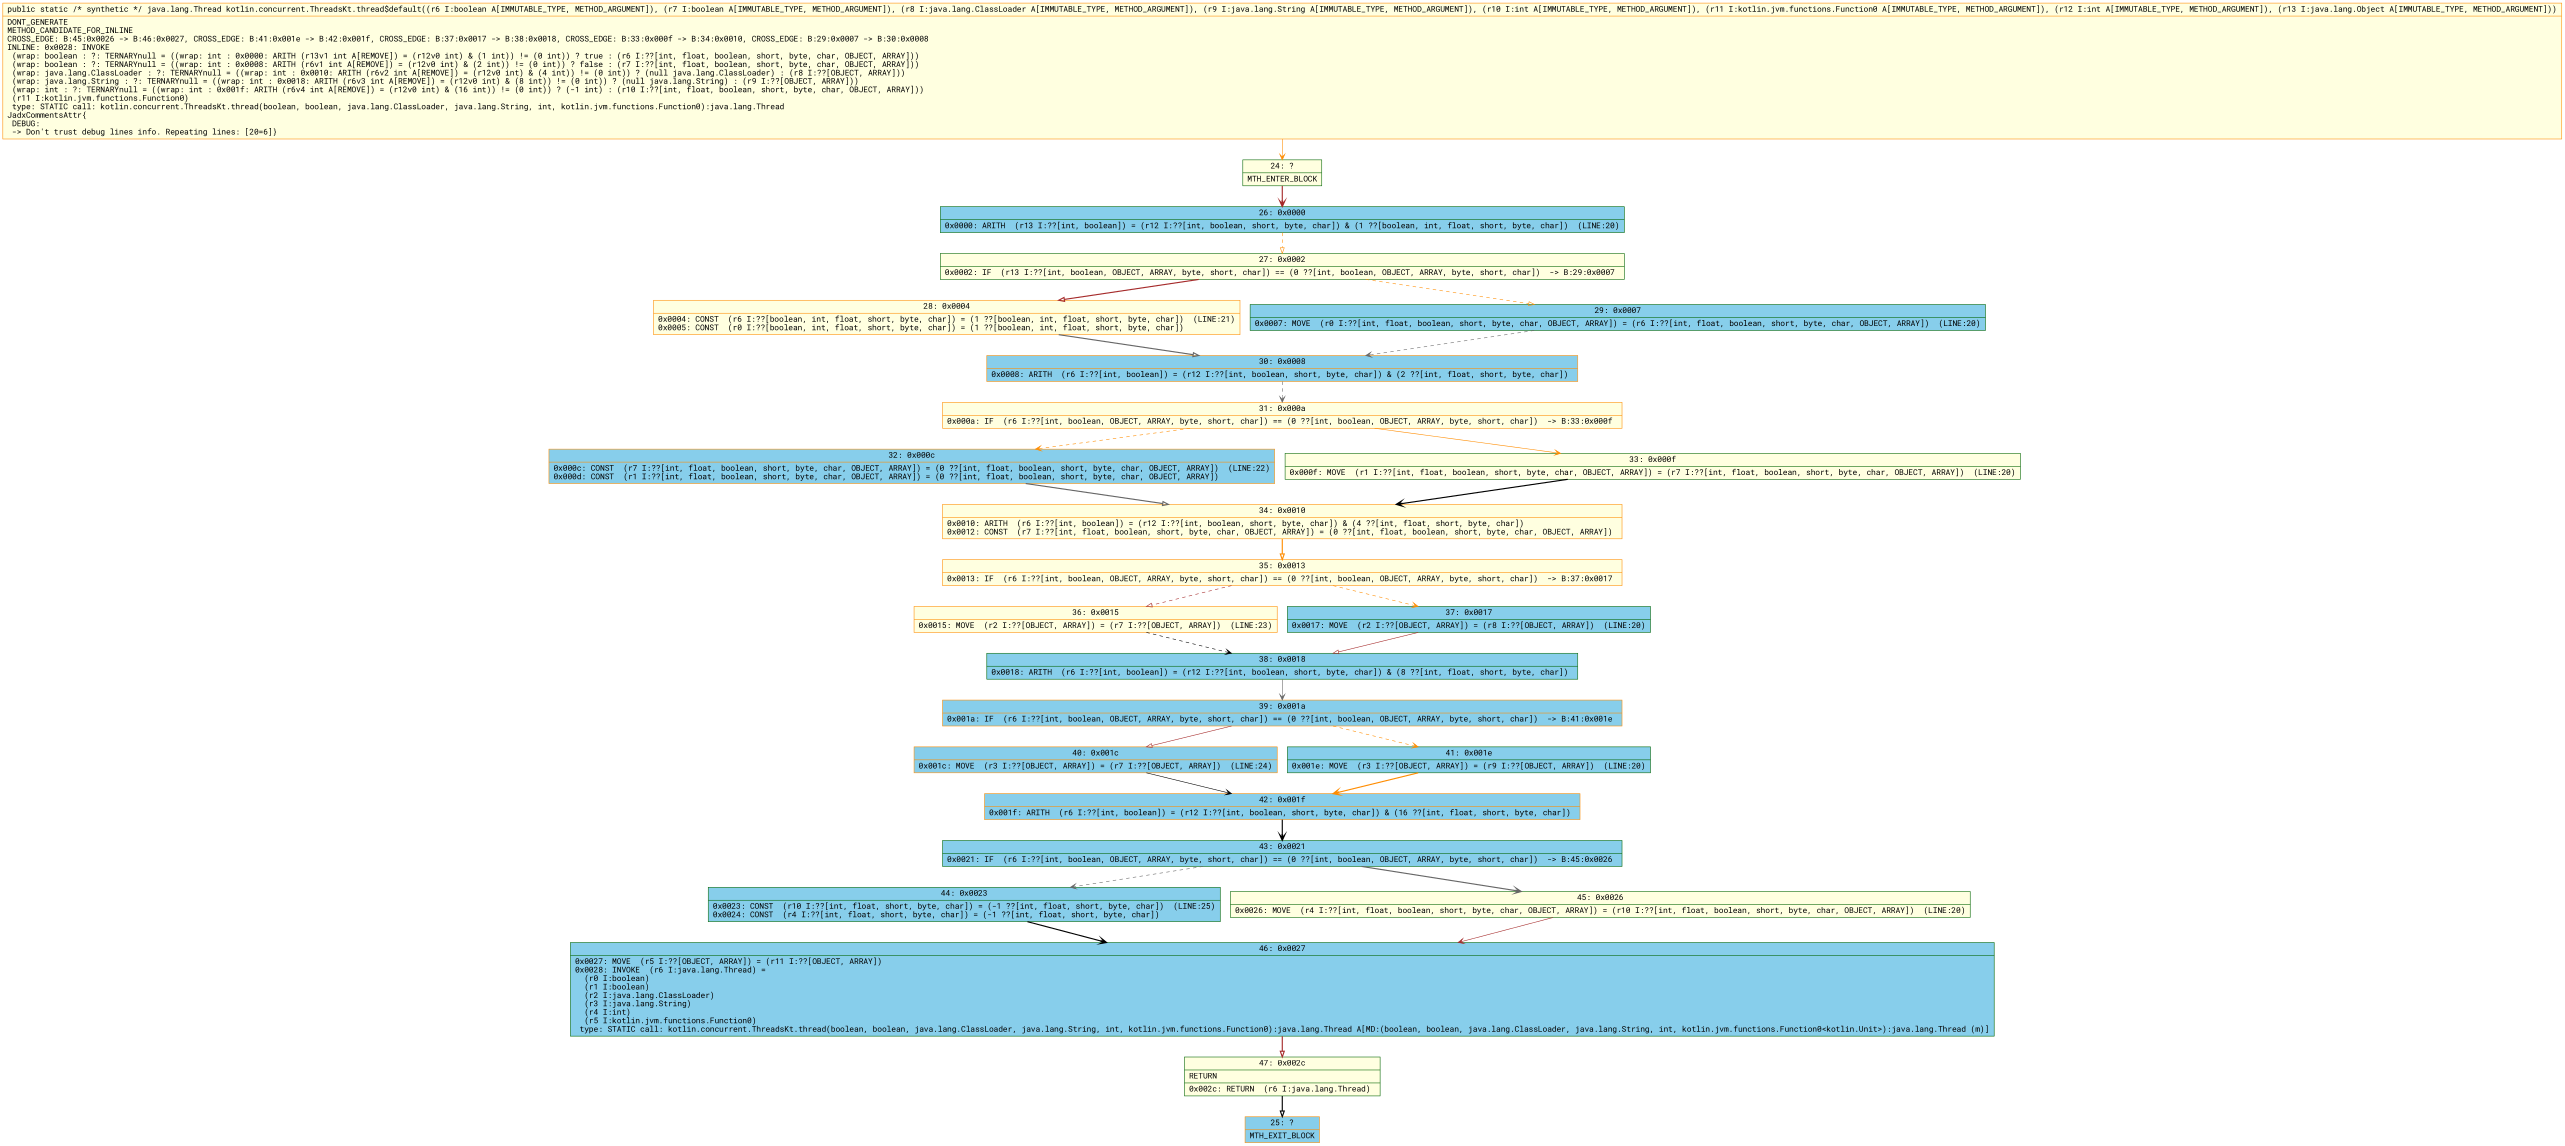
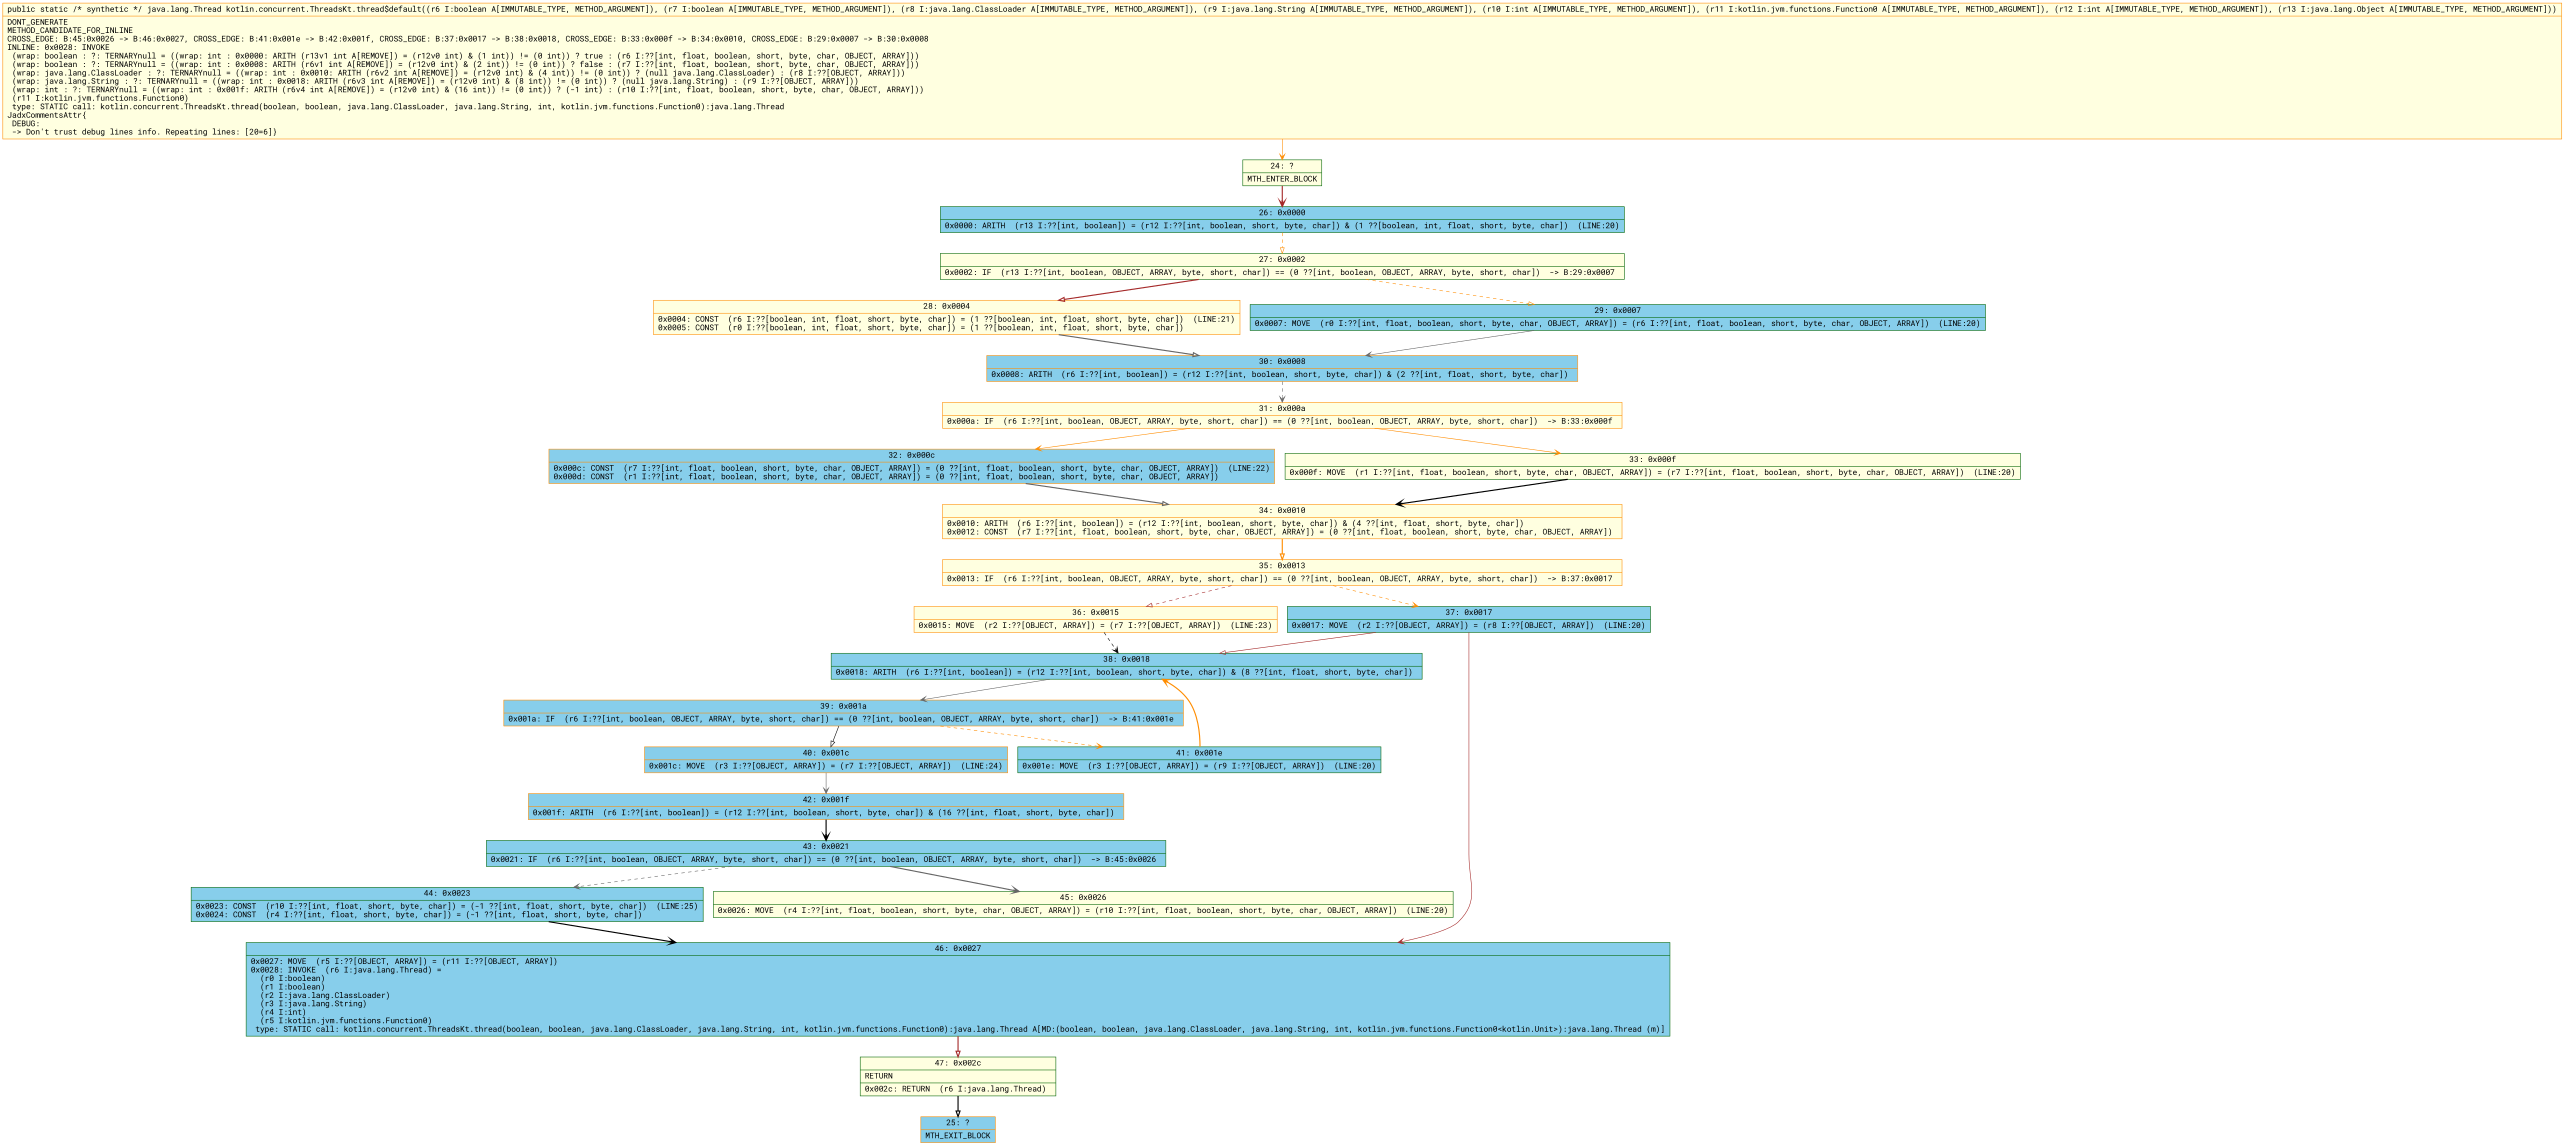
edge "29: 0x0007" -> "30: 0x0008": style dashed -> solid
edge "31: 0x000a" -> "32: 0x000c": style dashed -> solid
edge "39: 0x001a" -> "40: 0x001c": color brown -> black
edge "40: 0x001c" -> "42: 0x001f": color black -> gray40
edge "41: 0x001e" -> "42: 0x001f": now "41: 0x001e" -> "38: 0x0018"
edge "45: 0x0026" -> "46: 0x0027": now "37: 0x0017" -> "46: 0x0027"
